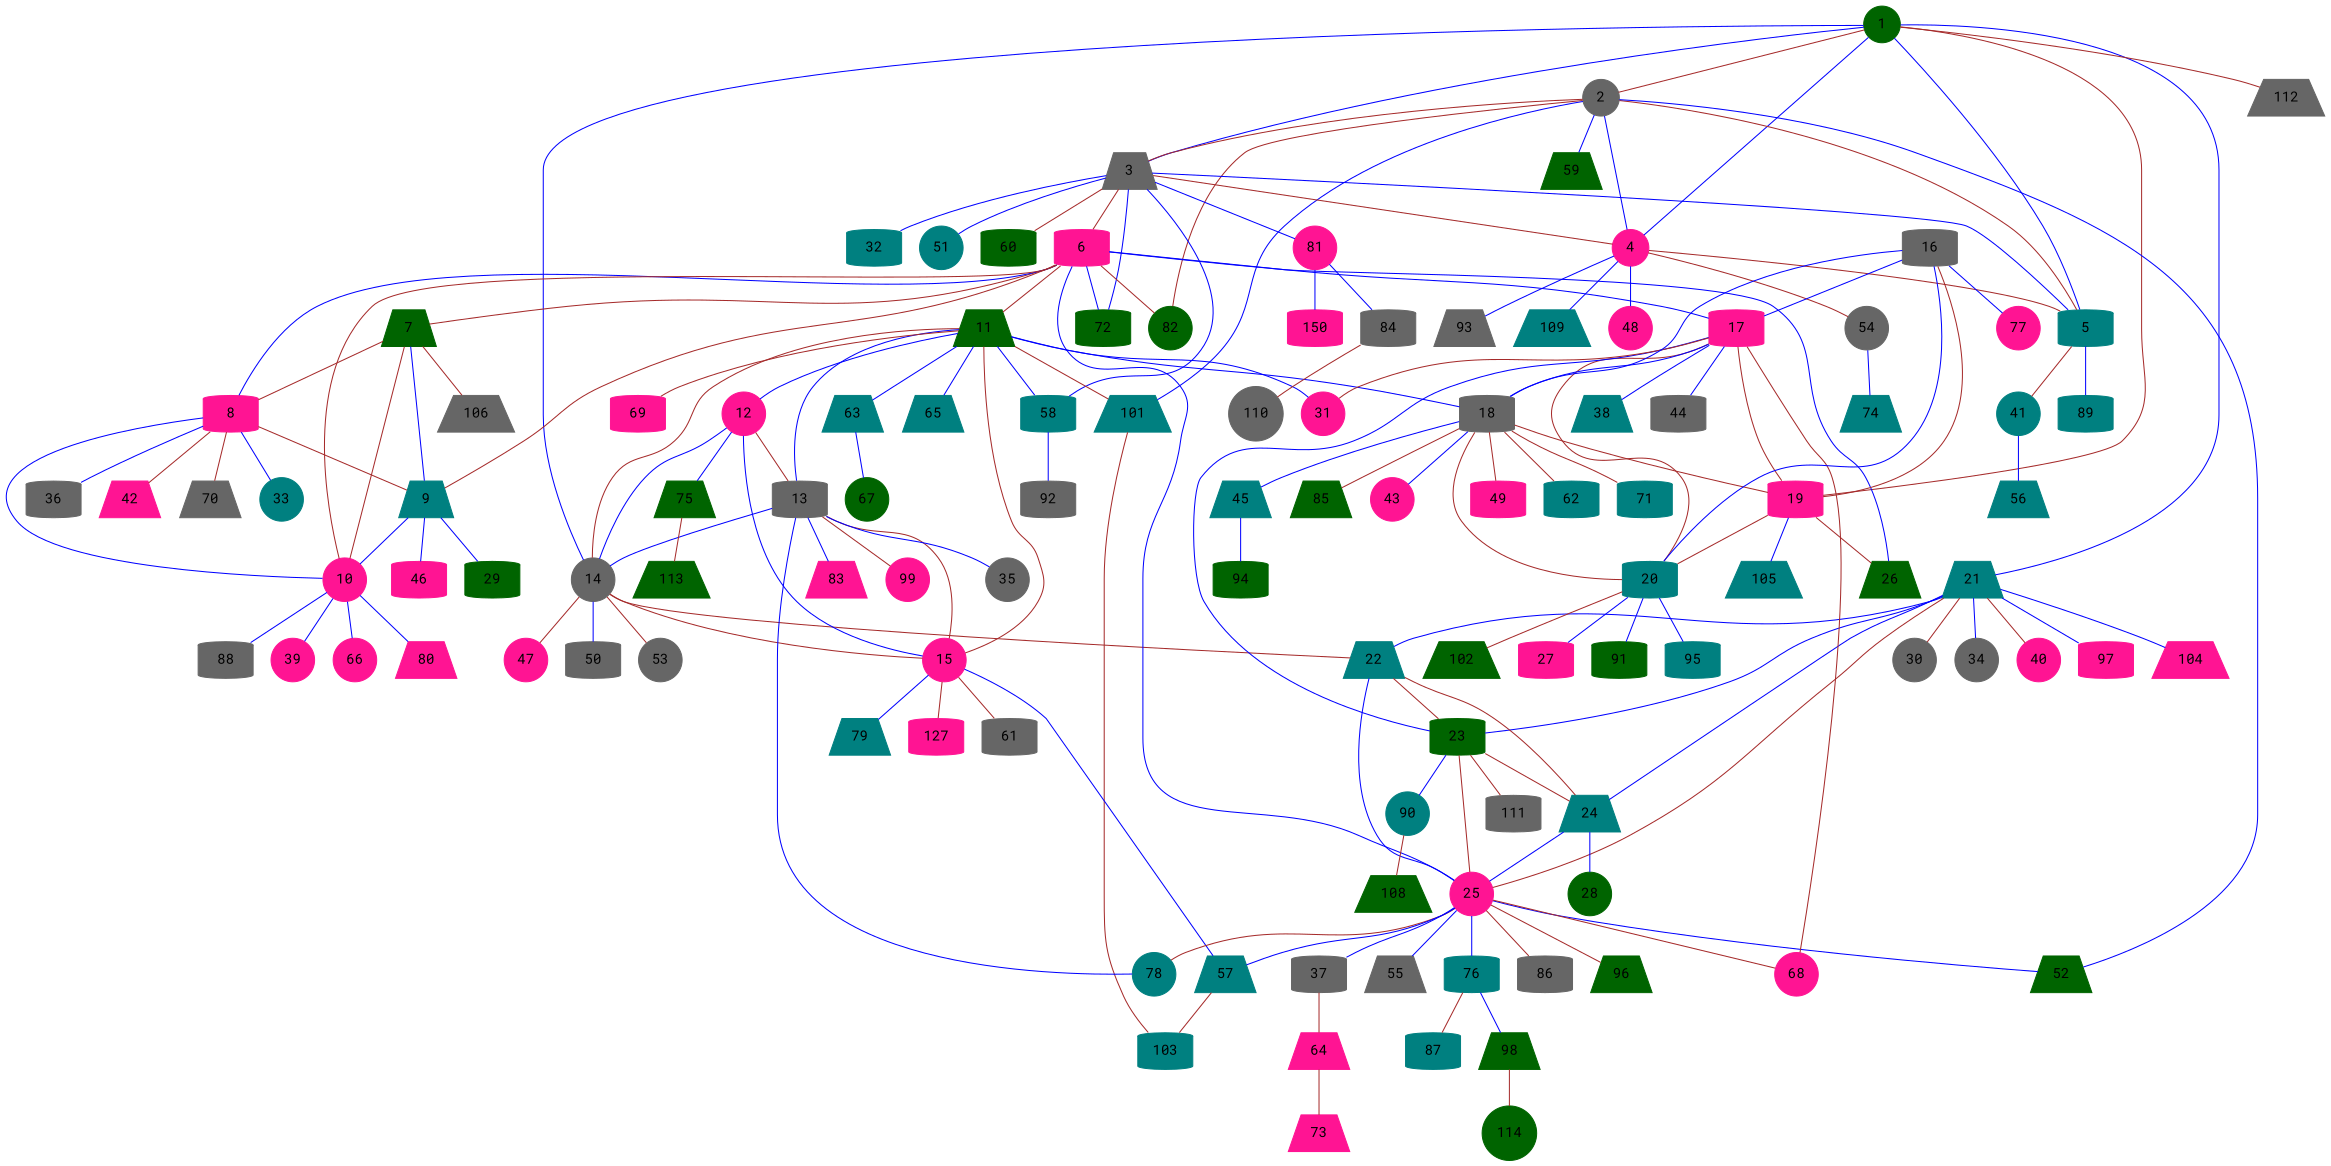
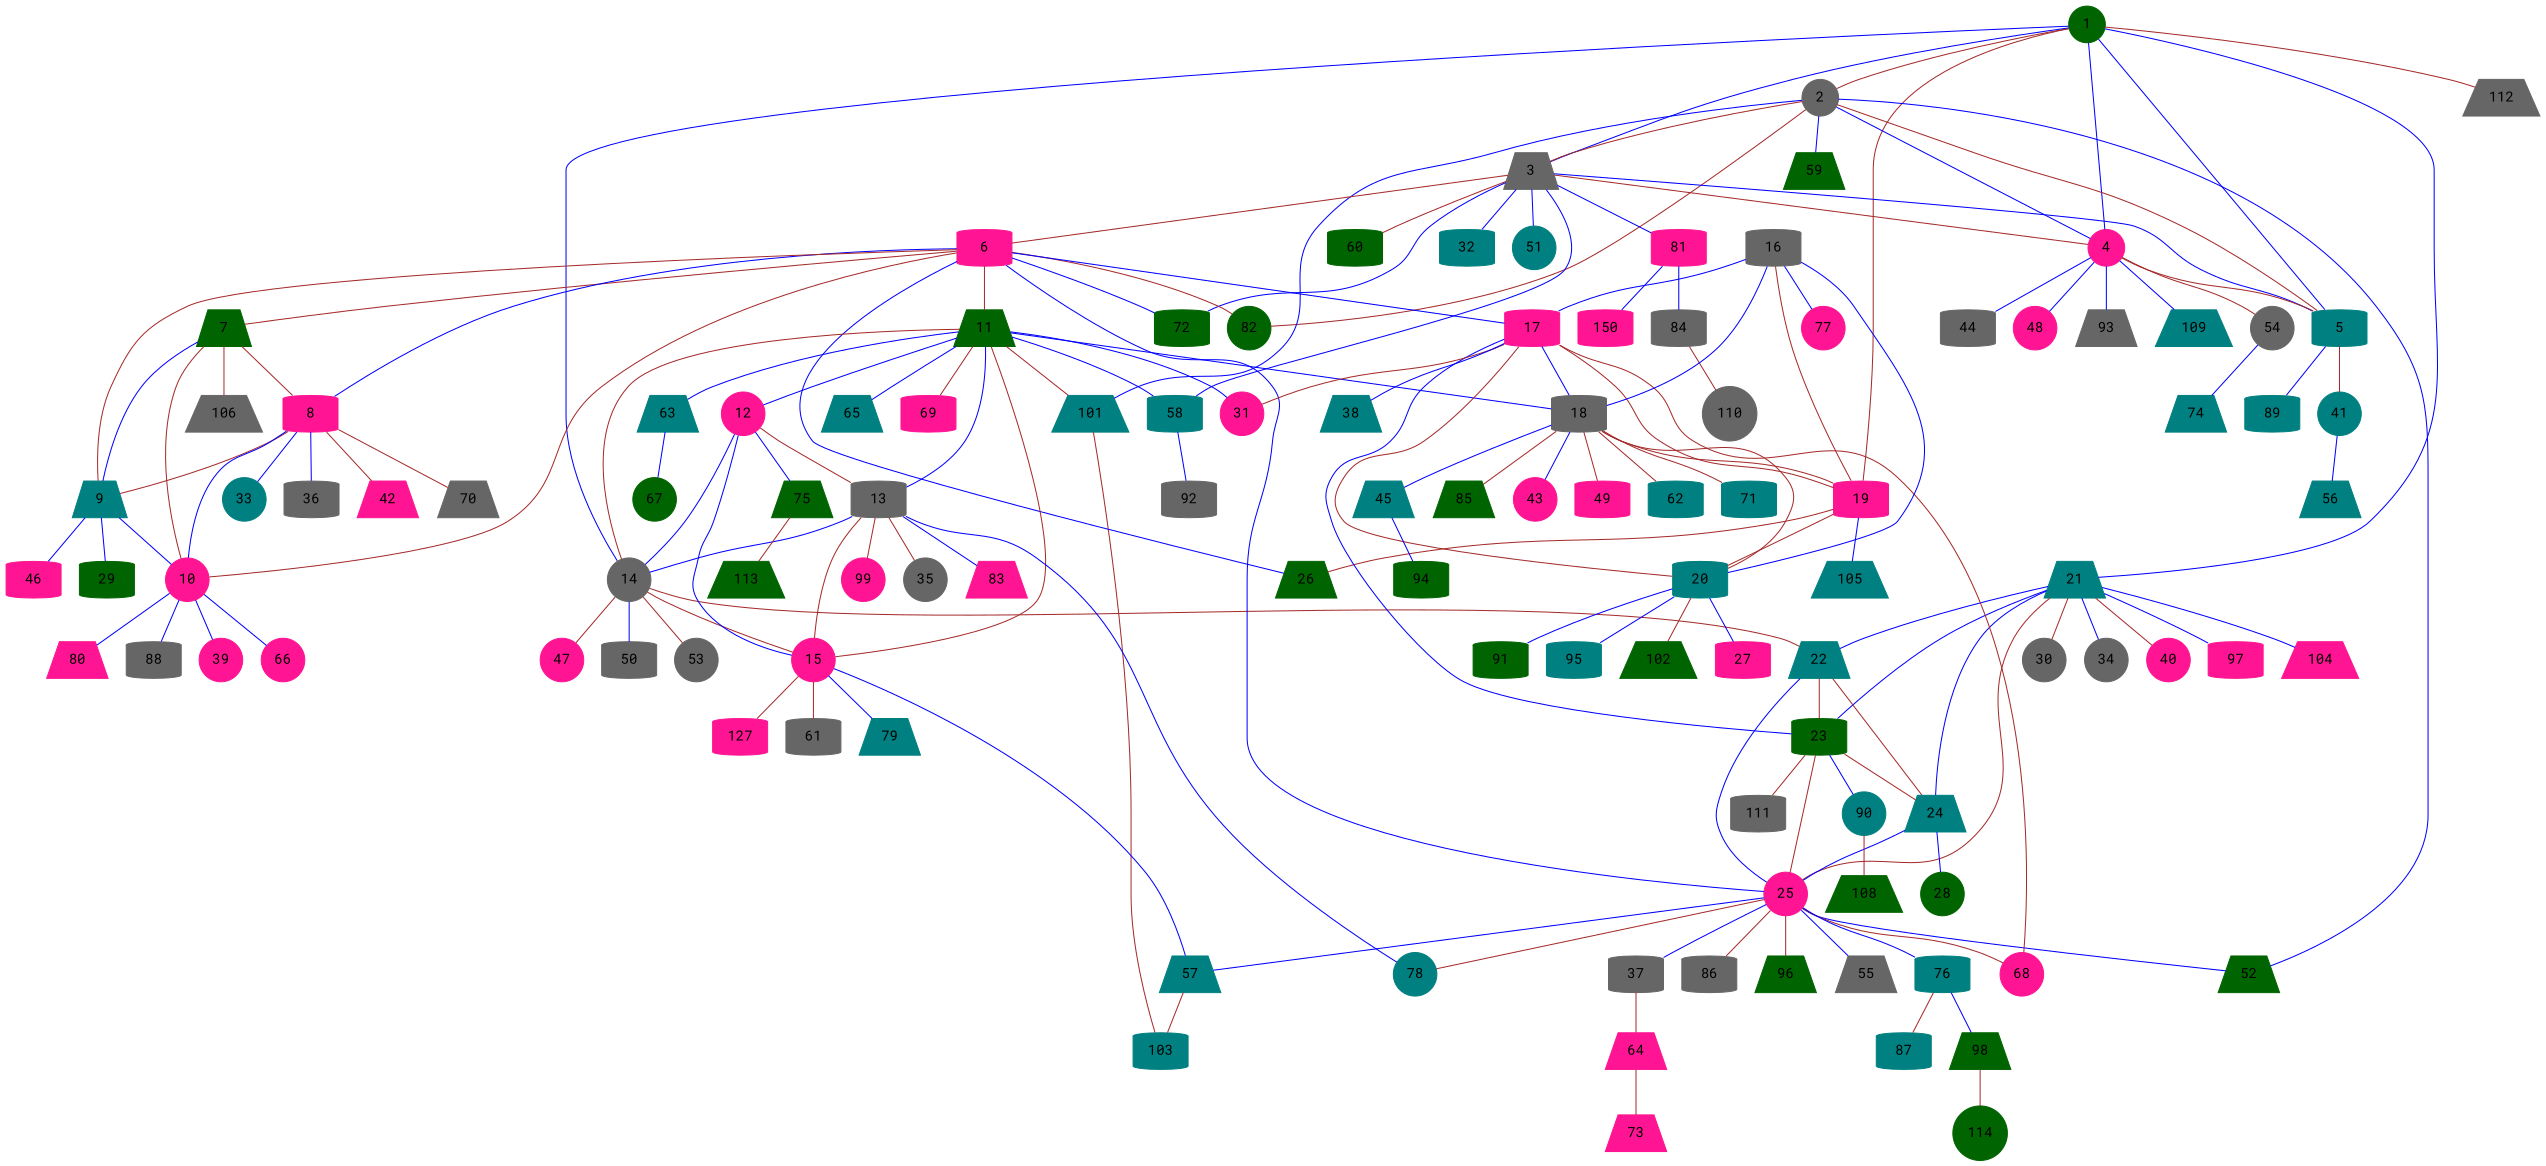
node "81": shape circle -> cylinder
edge "17" -- "44": now "4" -- "44"
edge "13" -- "35": color blue -> brown
